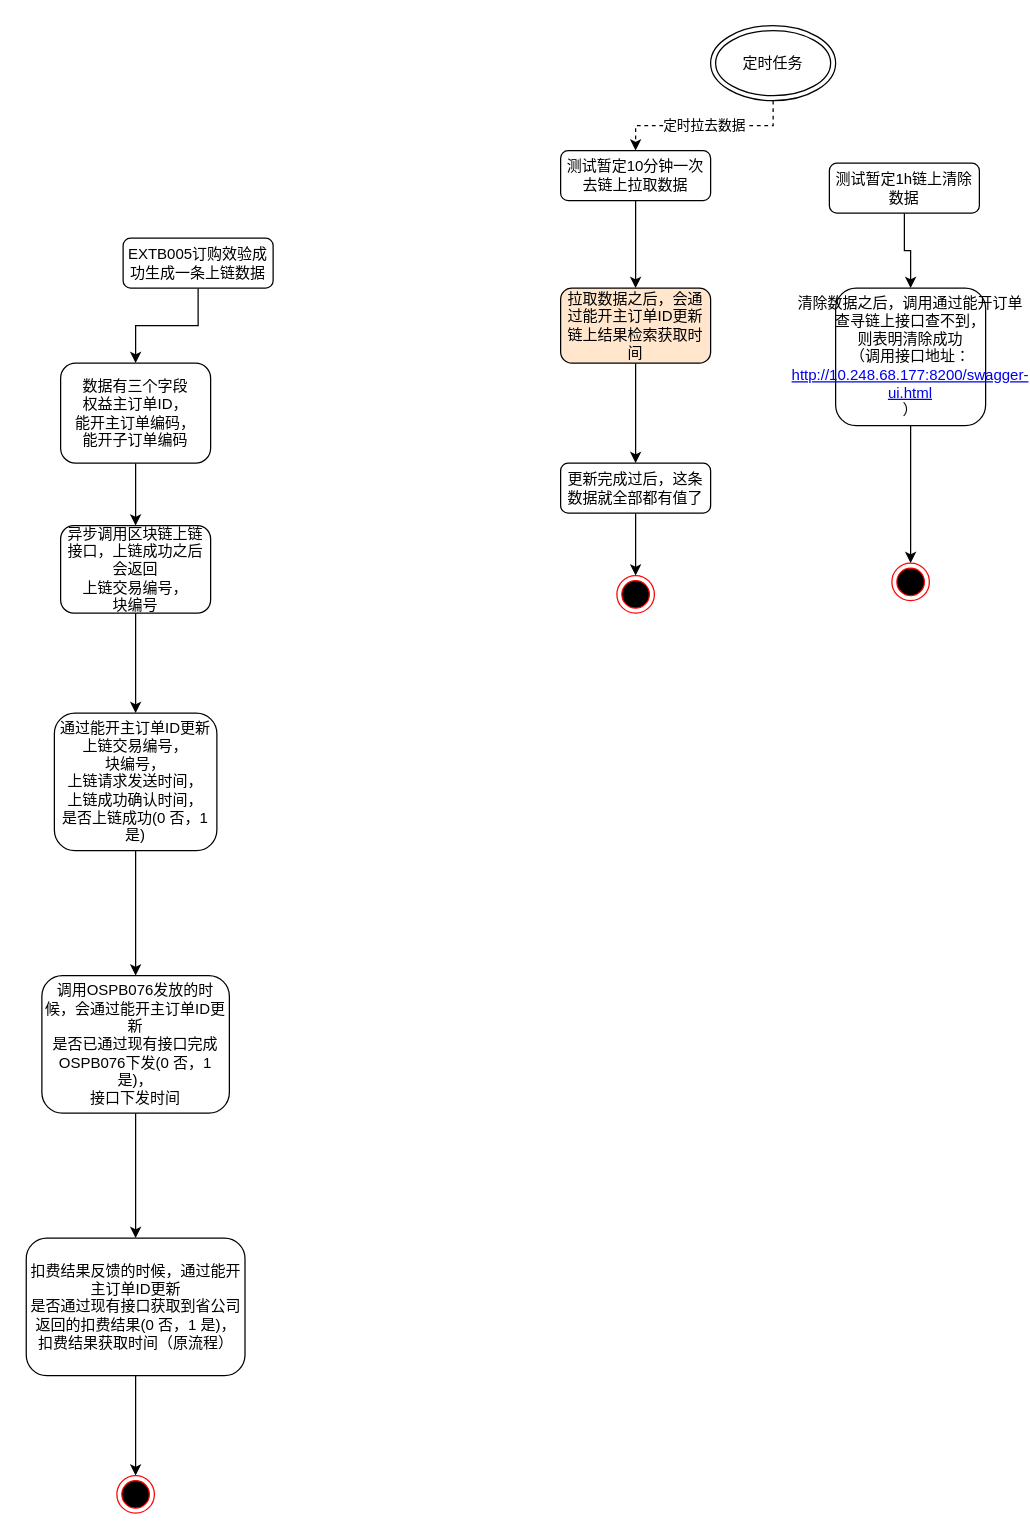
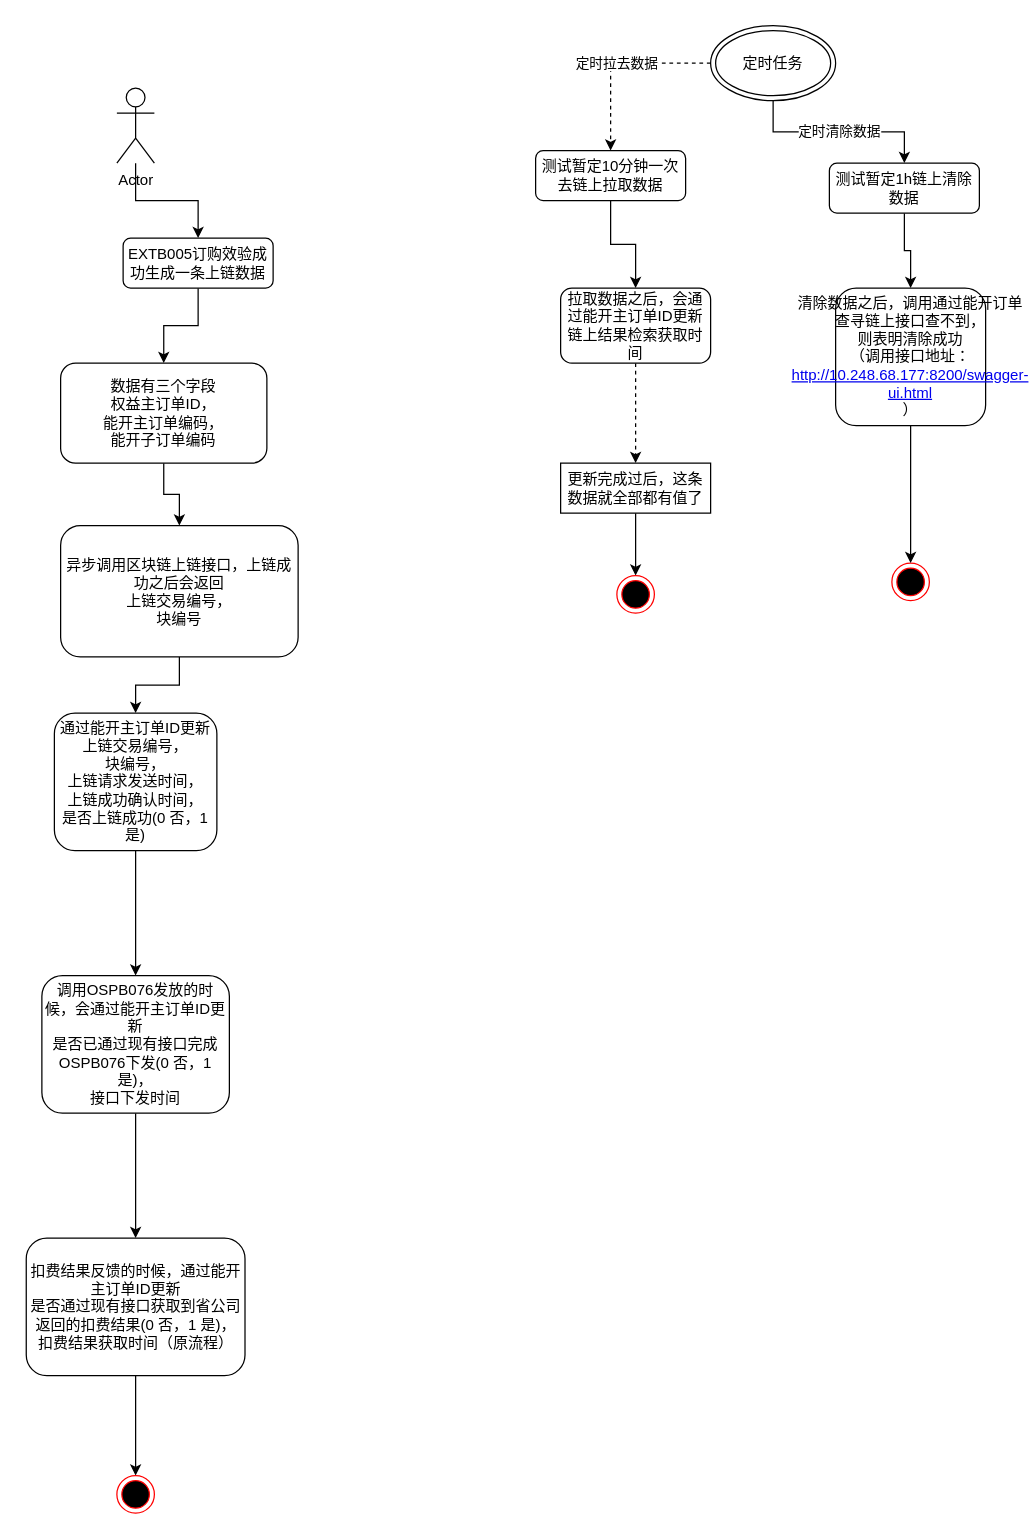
node "Actor": added
edge "定时任务" -> "测试暂定1h链上清除数据": added, label "定时清除数据"
node "测试暂定10分钟一次 去链上拉取数据": moved (636, 176) -> (611, 176)
edge "Actor" -> "EXTB005订购效验成功生成一条上链数据": added
node "拉取数据之后，会通过能开主订单ID更新 链上结果检索获取时间": fillcolor #ffe6cc -> #ffffff
edge "拉取数据之后，会通过能开主订单ID更新 链上结果检索获取时间" -> "更新完成过后，这条数据就全部都有值了": style solid -> dashed
node "数据有三个字段 权益主订单ID， 能开主订单编码， 能开子订单编码": size 150x100 -> 206x100
node "更新完成过后，这条数据就全部都有值了": shape rounded rectangle -> rectangle
node "异步调用区块链上链接口，上链成功之后会返回 上链交易编号， 块编号": size 150x88 -> 238x131
